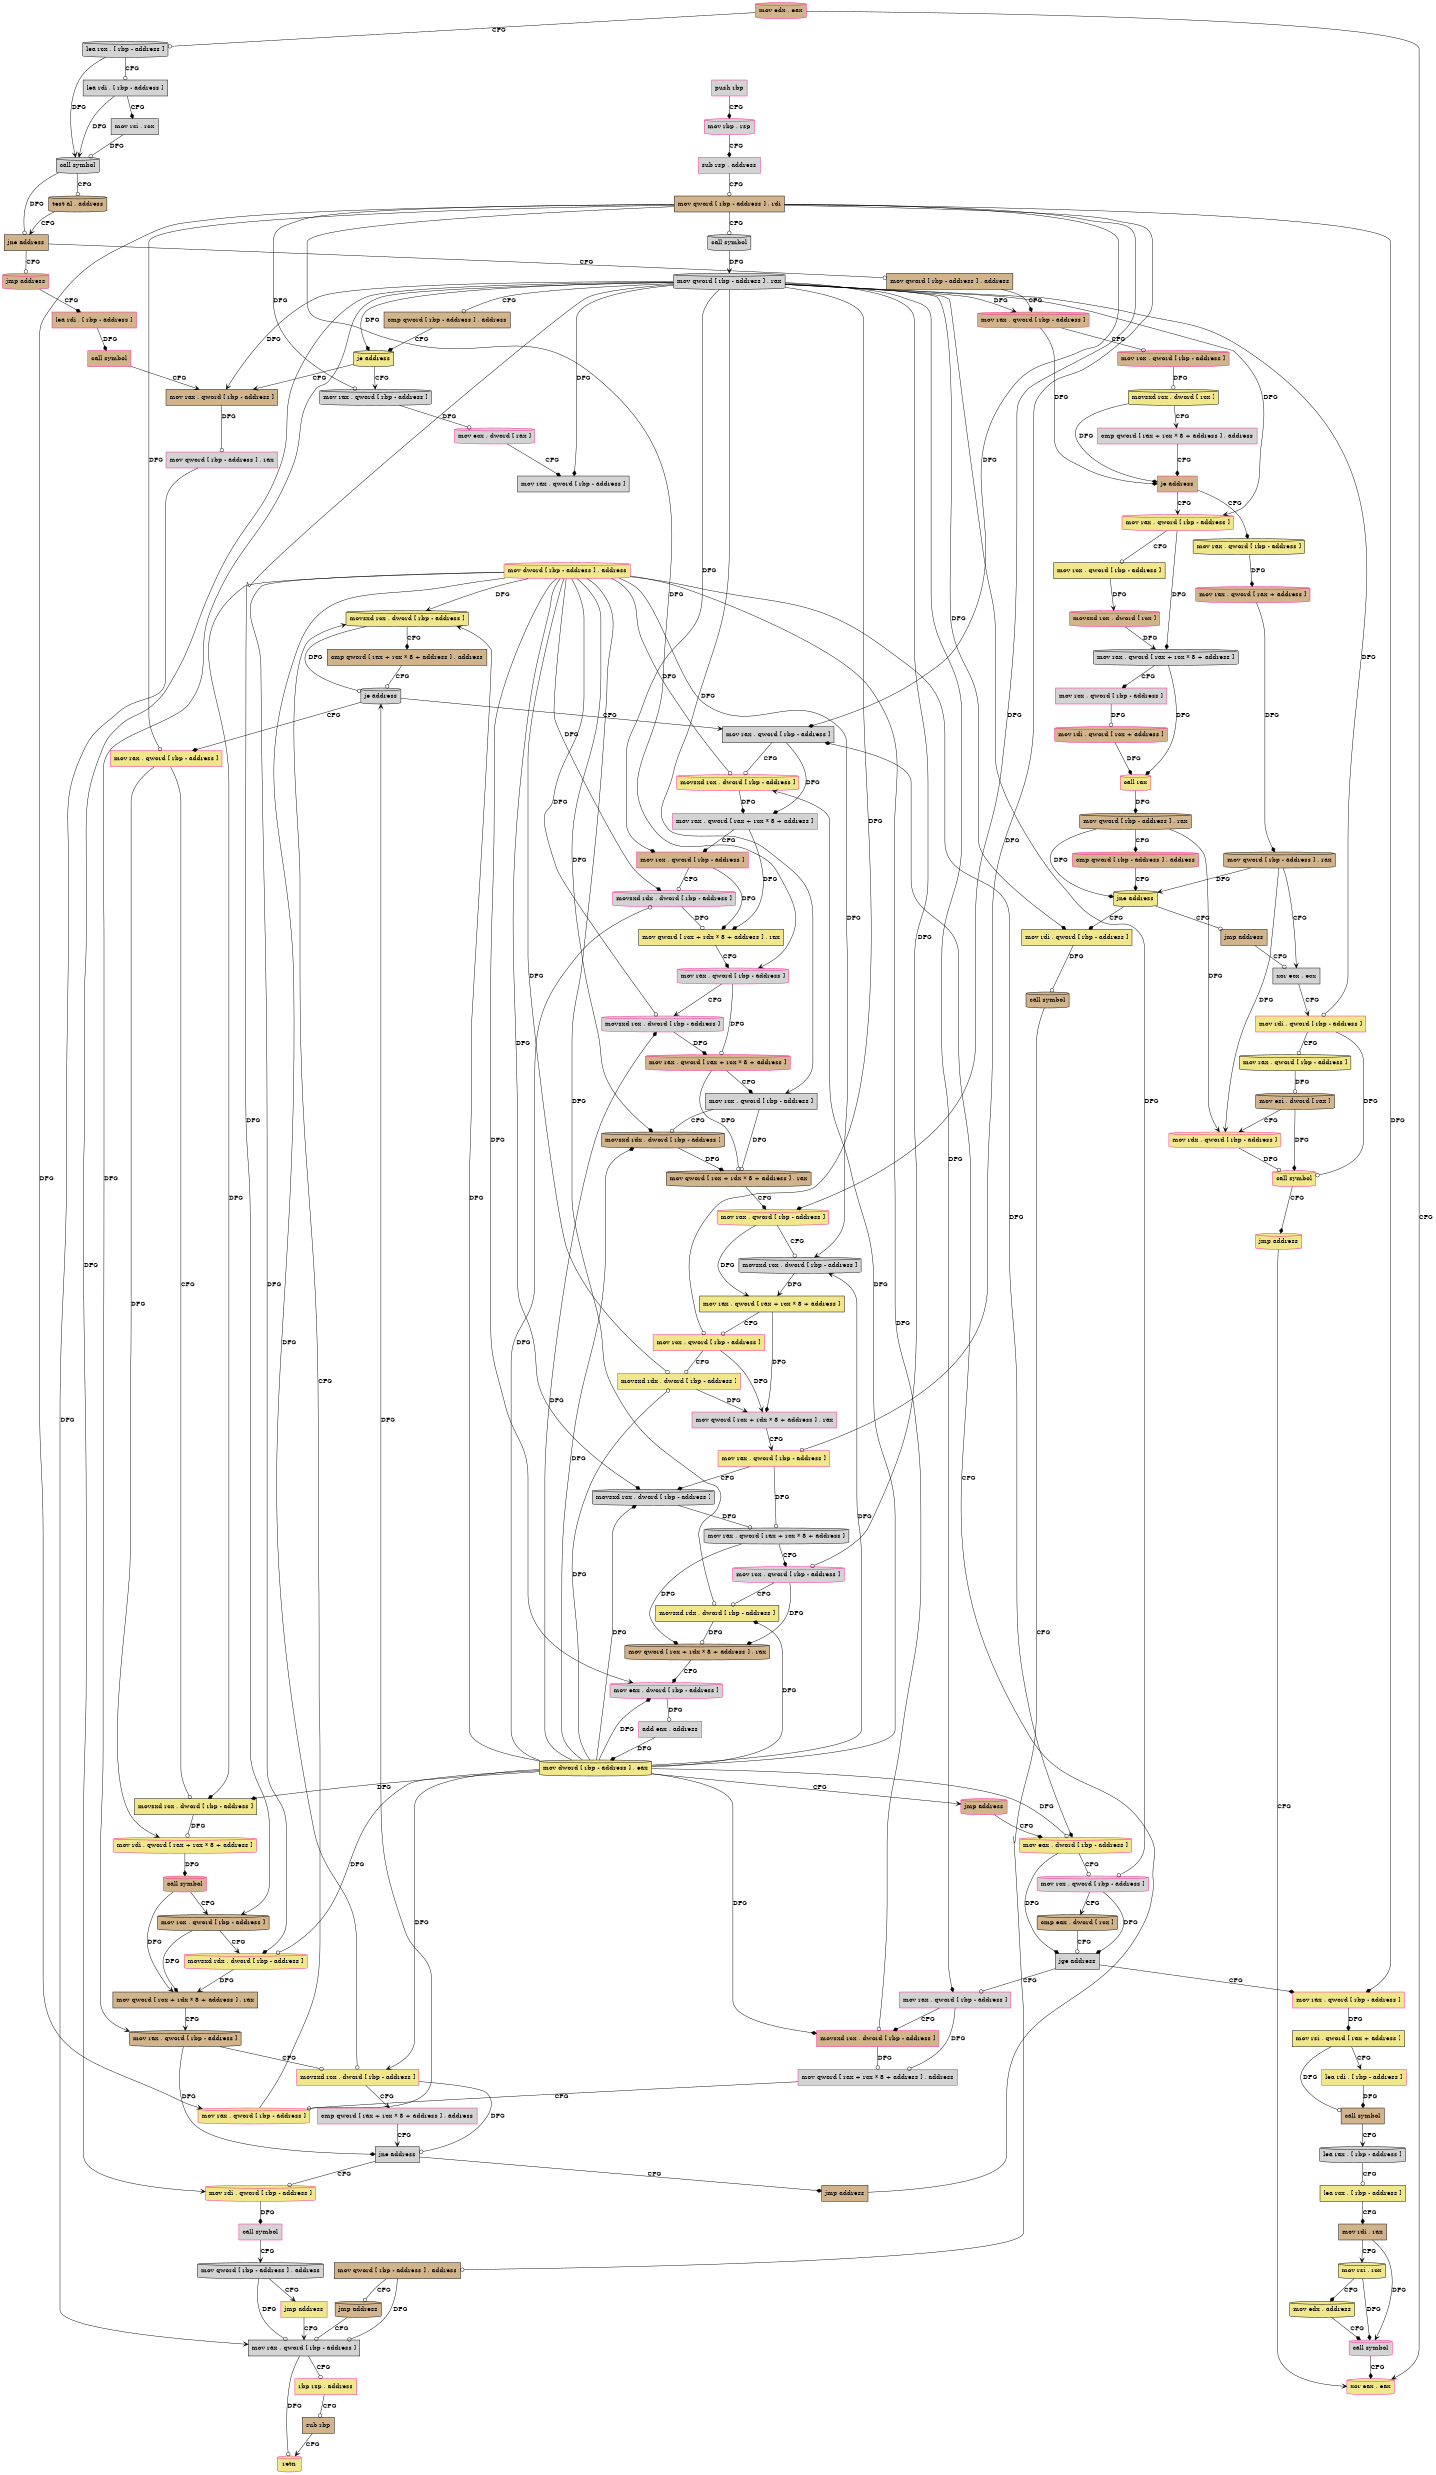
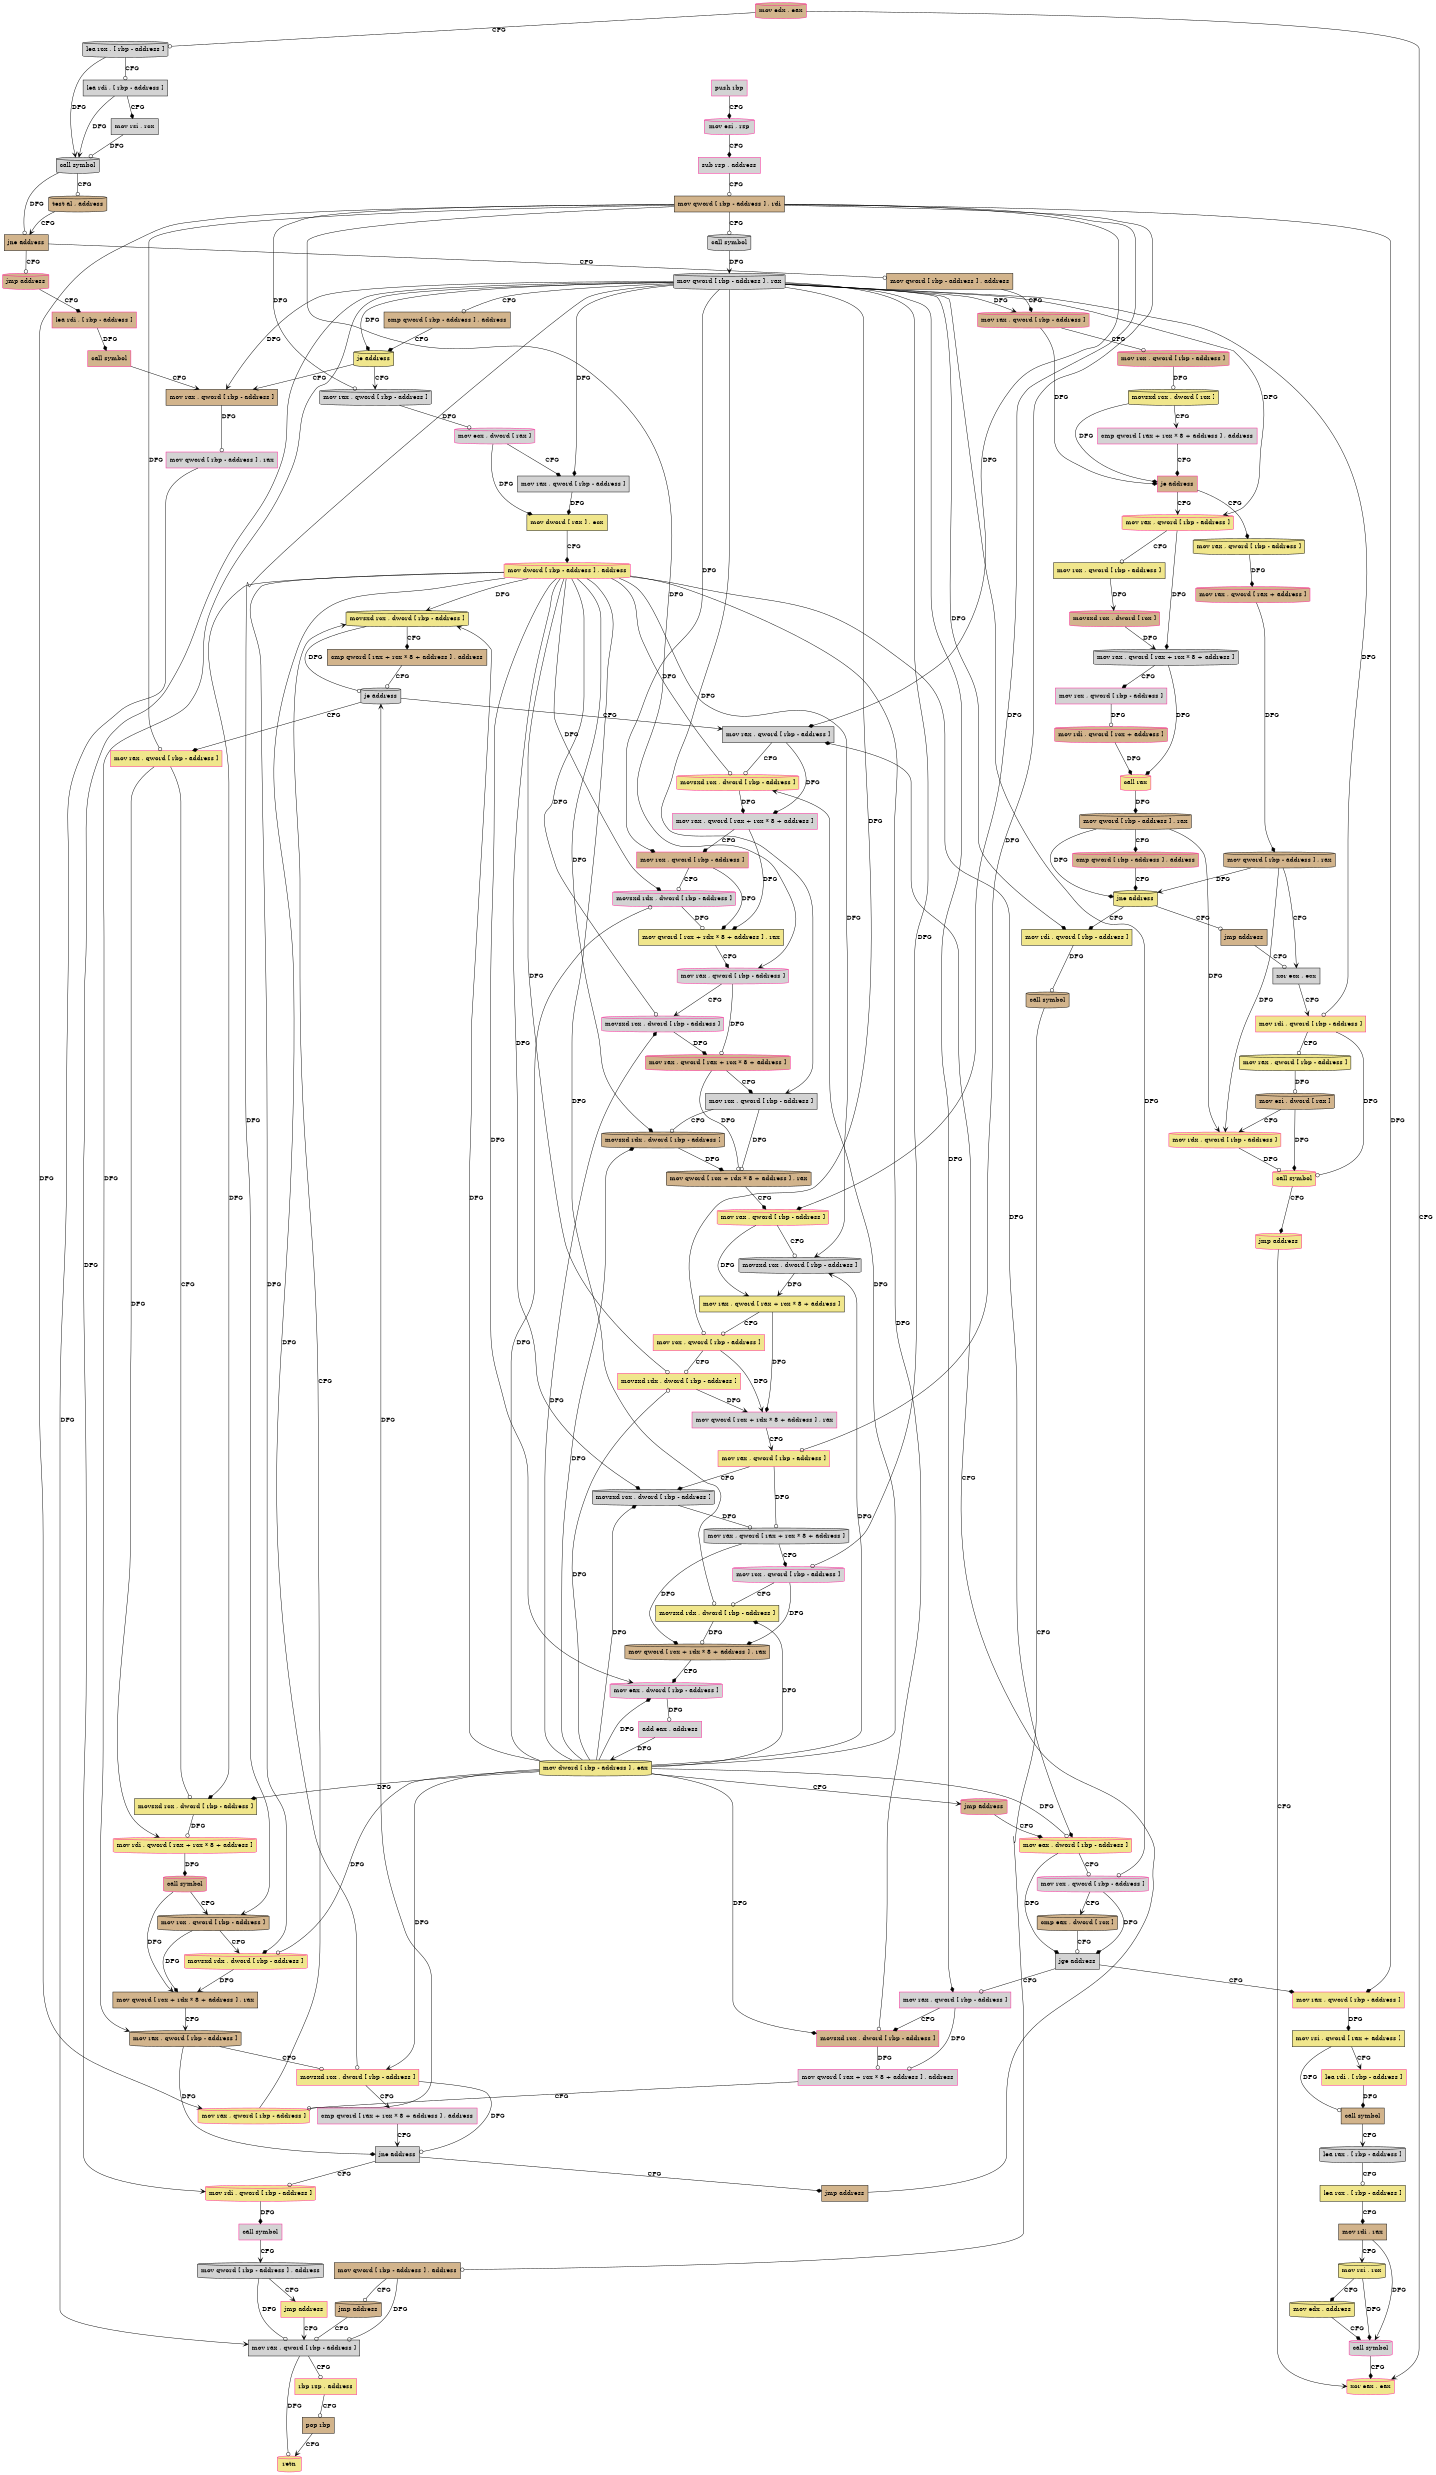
node "mov rbp , rsp": label "mov rbp , rsp" -> "mov esi , rsp"
node "mov dword [ rax ] , ecx": added
edge "add eax , address" -> "mov dword [ rbp - address ] , eax": arrowhead diamond -> vee
node "sub rbp": label "sub rbp" -> "pop rbp"
